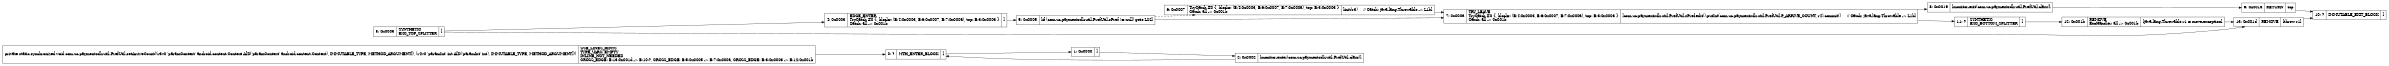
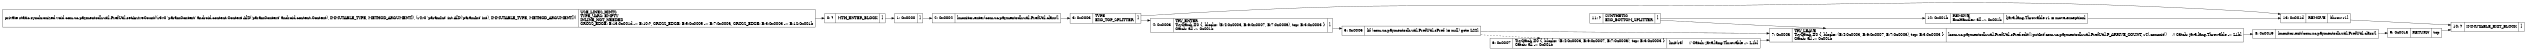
node "4: 0x0003": text "EDGE_ENTER" -> "TRY_ENTER"
edge "7: 0x000a" -> "11: ?": reversed
node "3: 0x0003": text "SYNTHETIC" -> "TYPE"
edge "2: 0x0002" -> "0: ?": now "2: 0x0002" -> "3: 0x0003"
